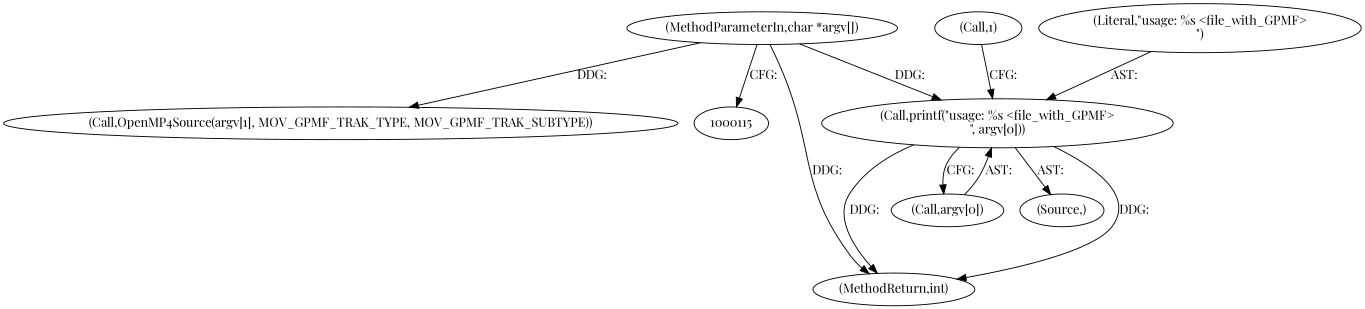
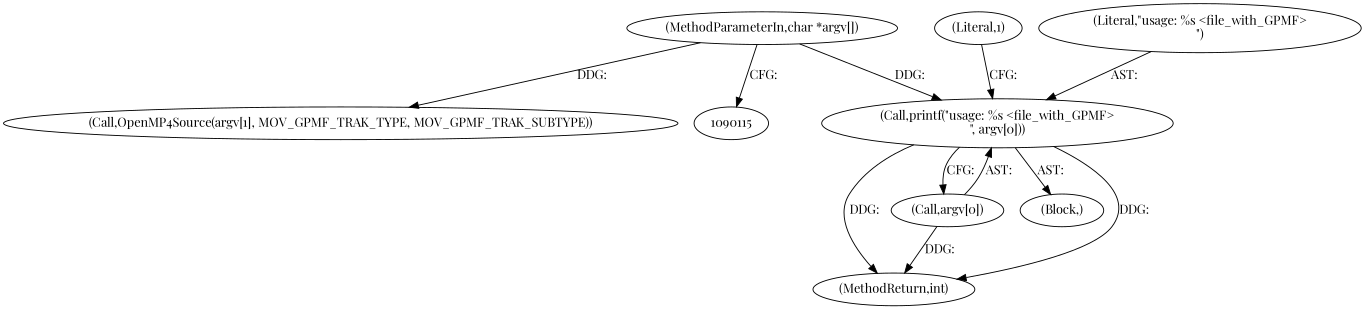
node "(Call,1)": label "(Call,1)" -> "(Literal,1)"
node "1000115": label "1000115" -> "1090115"
edge "(MethodParameterIn,char *argv[])" -> "(MethodReturn,int)": now "(Call,argv[0])" -> "(MethodReturn,int)"
node "(Source,)": label "(Source,)" -> "(Block,)"
